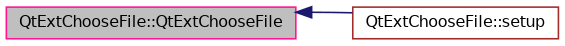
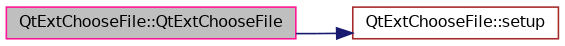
edge "QtExtChooseFile::setup" -> "QtExtChooseFile::QtExtChooseFile": reversed
